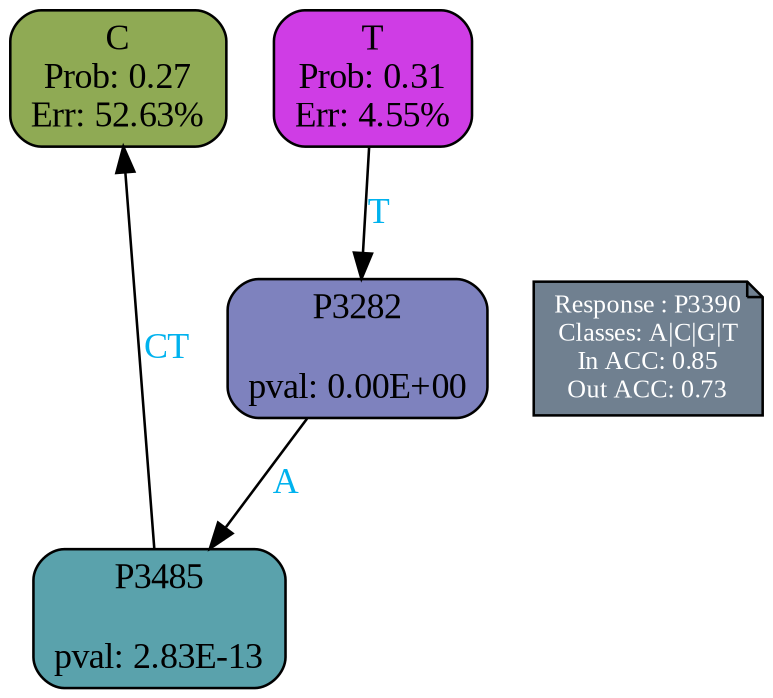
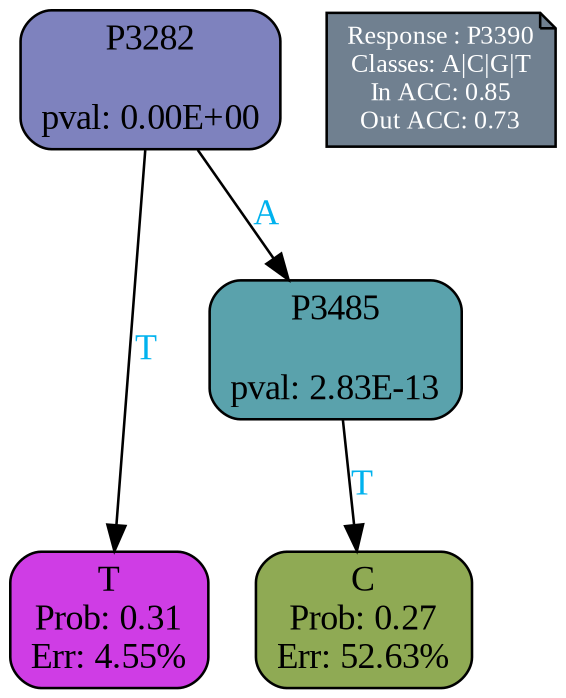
edge "T Prob: 0.31 Err: 4.55%" -> "P3282 pval: 0.00E+00": reversed
edge "P3485 pval: 2.83E-13" -> "C Prob: 0.27 Err: 52.63%": label "CT" -> "T"
